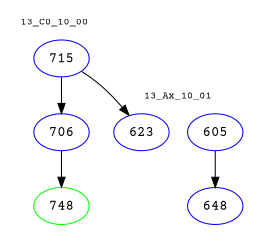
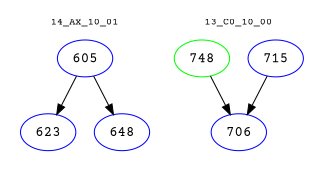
edge "715" -> "623": now "605" -> "623"
cluster "13_Ax_10_01": label "13_Ax_10_01" -> "14_Ax_10_01"
edge "706" -> "748": reversed
